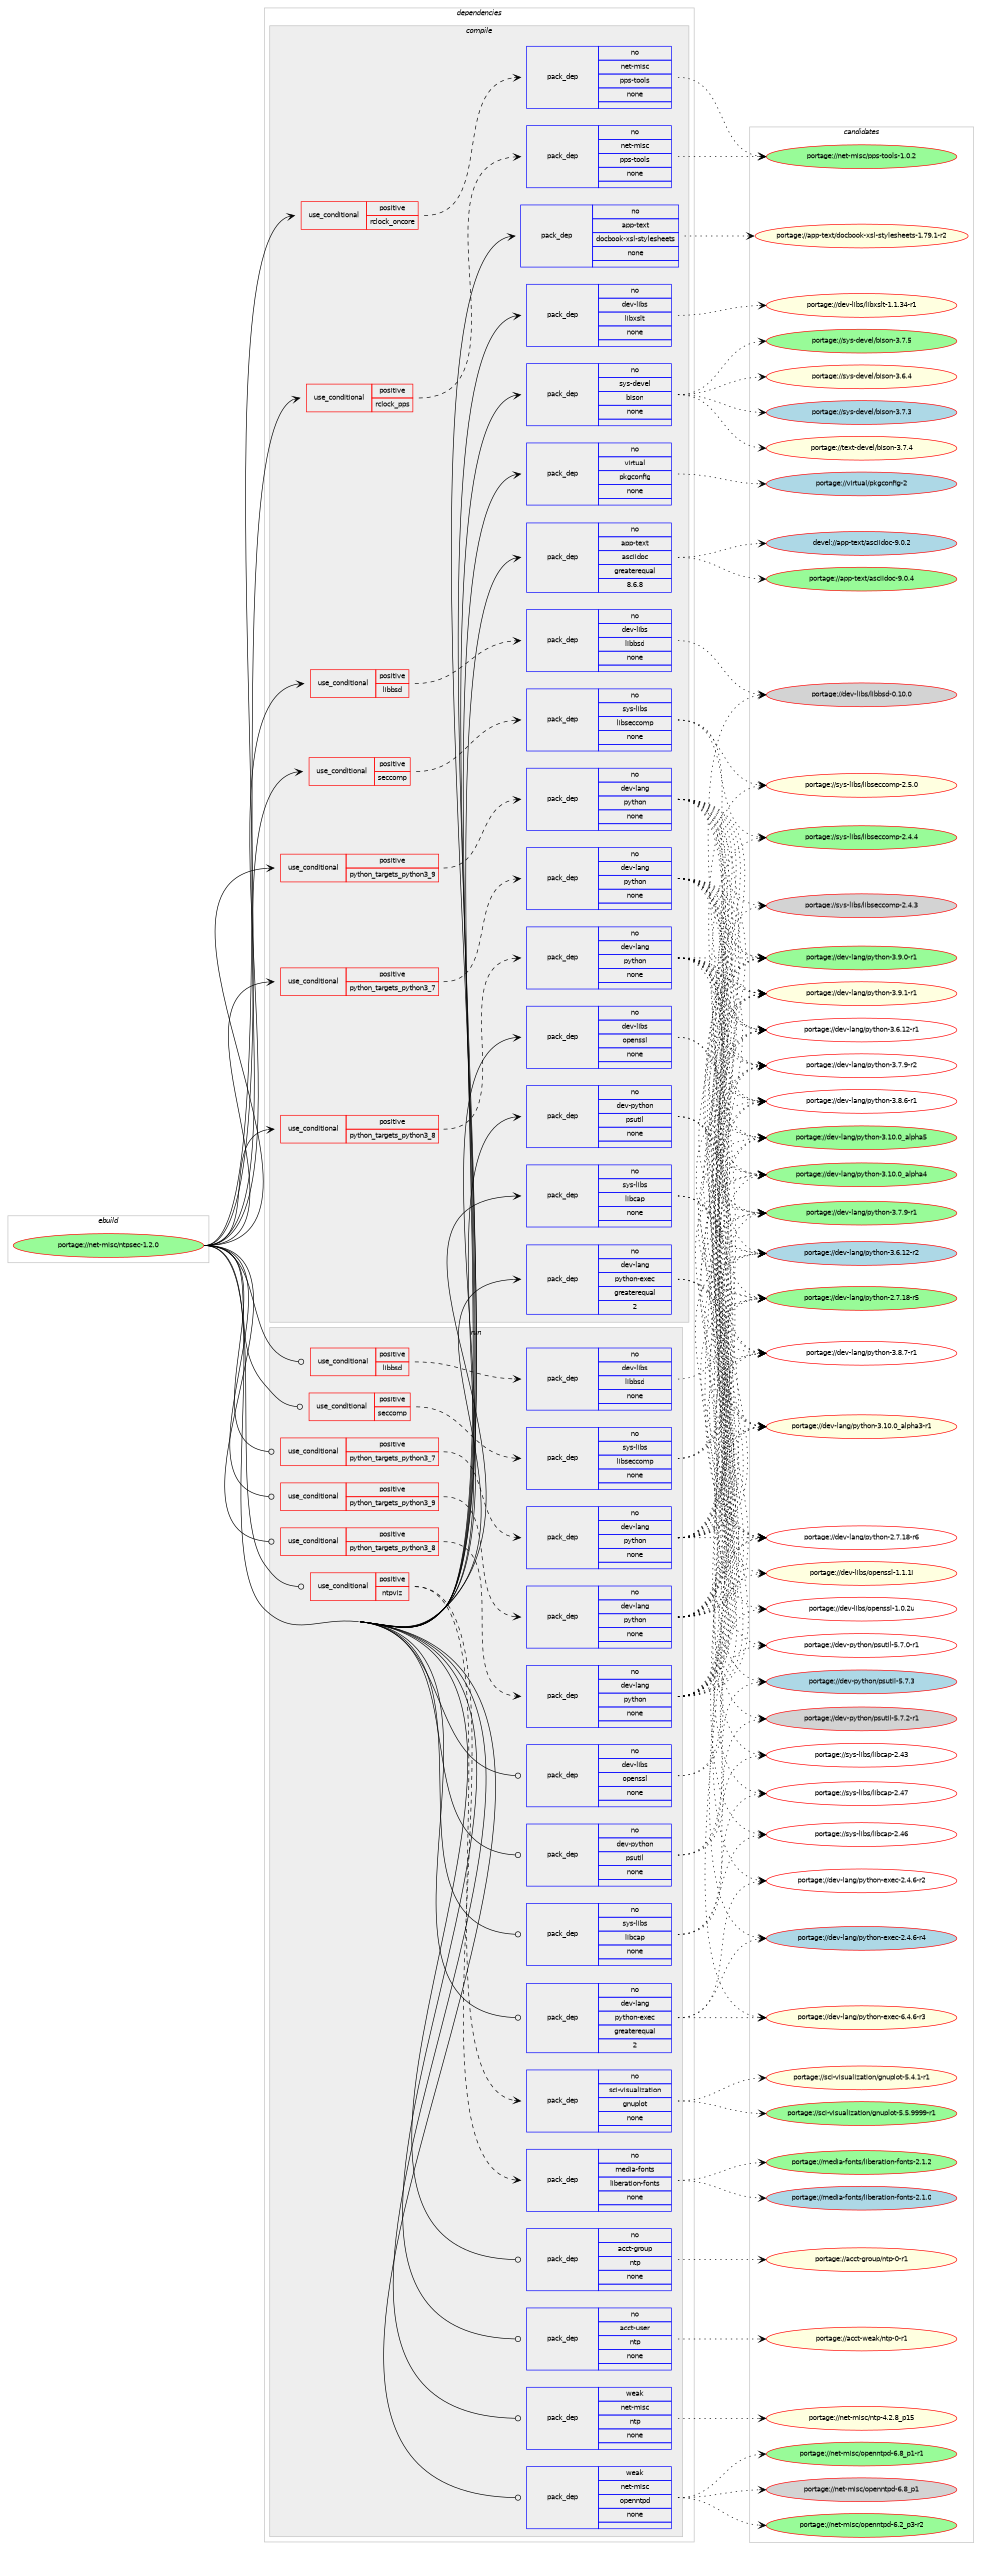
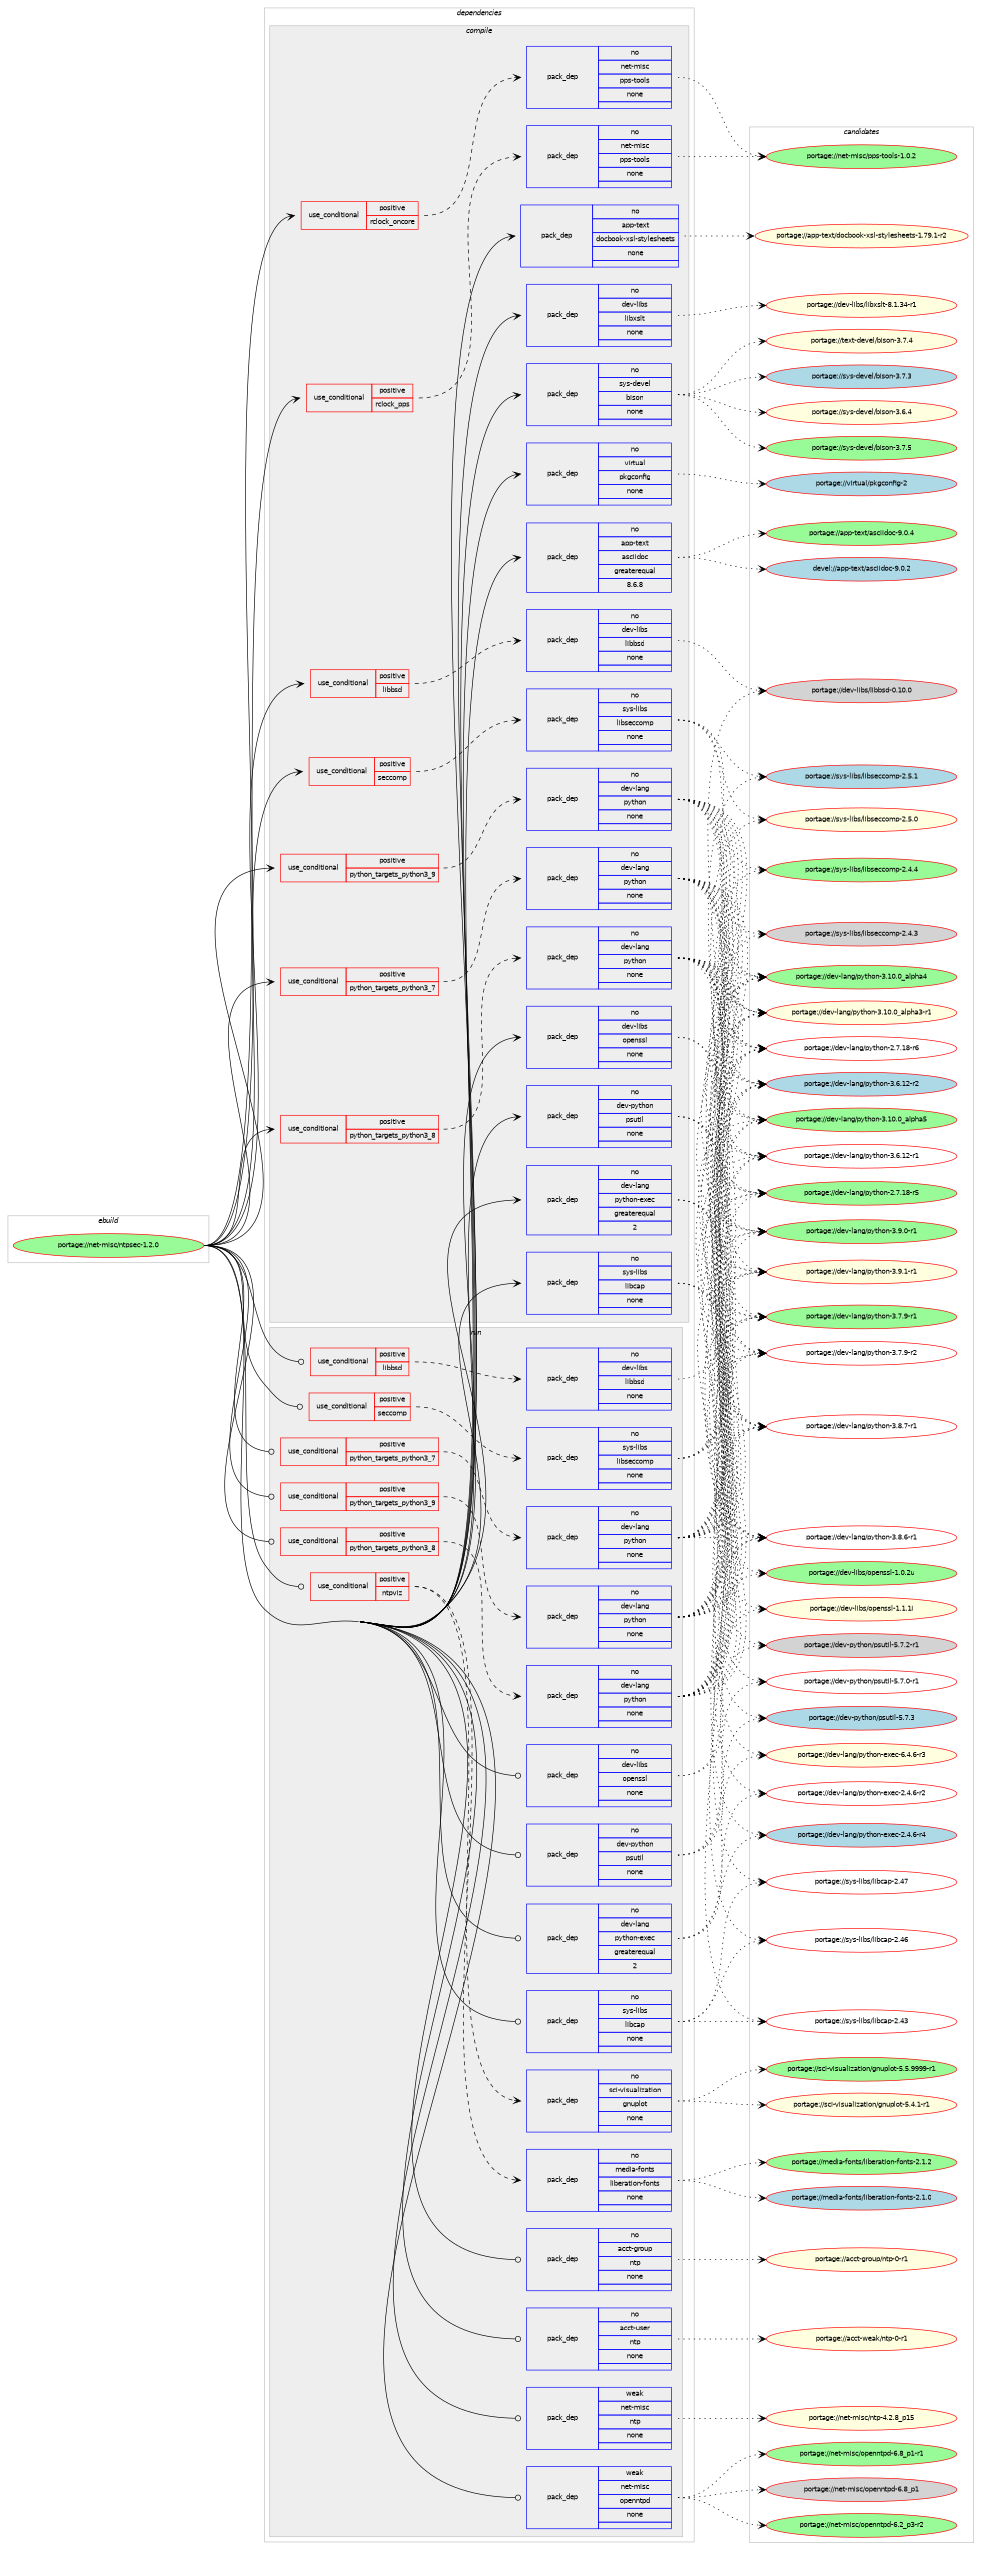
node "portage://dev-libs/libxslt-1.1.34-r1": label "portage://dev-libs/libxslt-1.1.34-r1" -> "portage://dev-libs/libxslt-8.1.34-r1"
node "portage://sys-libs/libseccomp-2.5.1": added
node "portage://dev-libs/openssl-1.0.2u": fillcolor white -> palegreen
